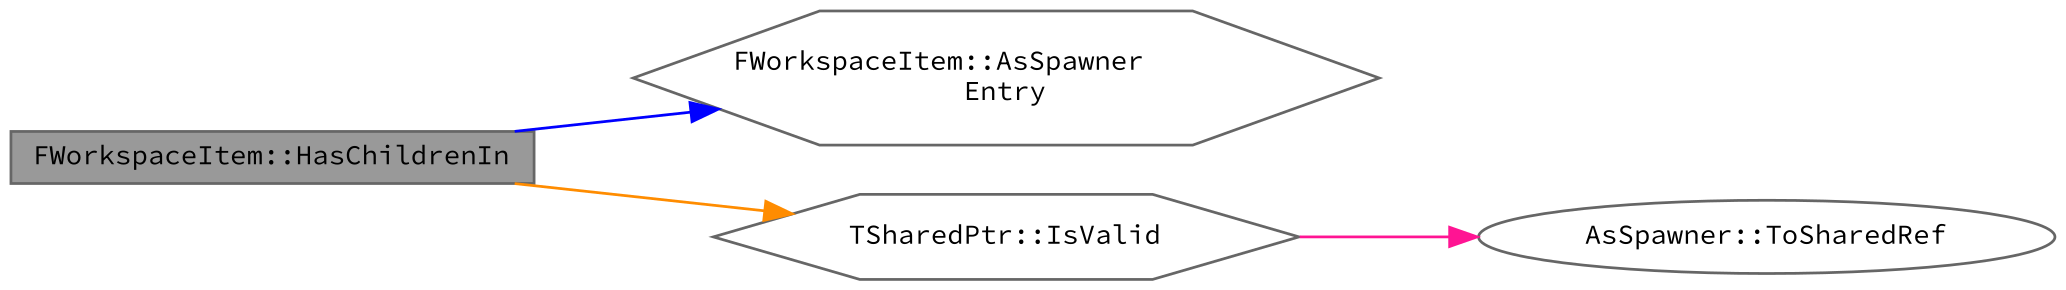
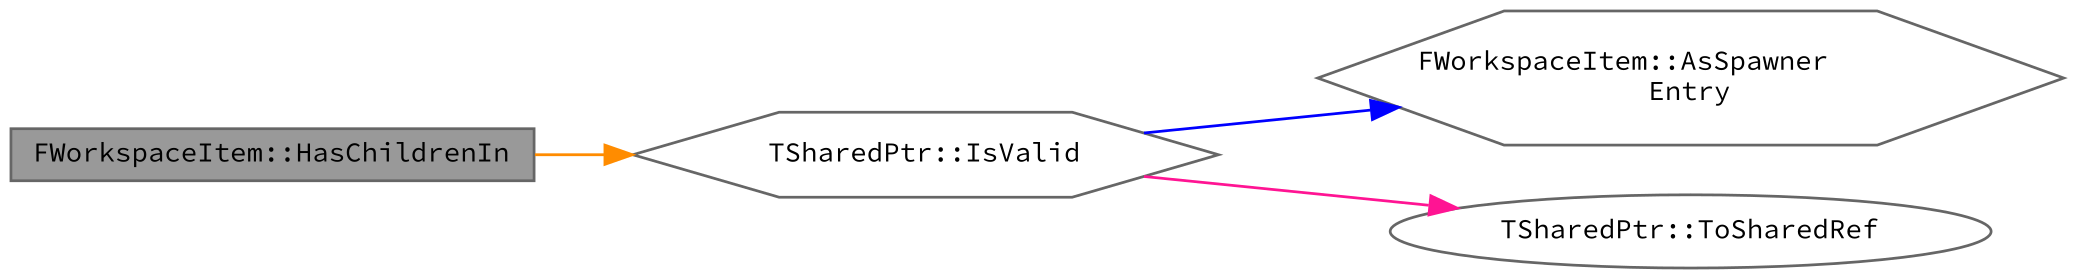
edge "FWorkspaceItem::HasChildrenIn" -> "FWorkspaceItem::AsSpawner Entry": now "TSharedPtr::IsValid" -> "FWorkspaceItem::AsSpawner Entry"
node "AsSpawner::ToSharedRef": label "AsSpawner::ToSharedRef" -> "TSharedPtr::ToSharedRef"
